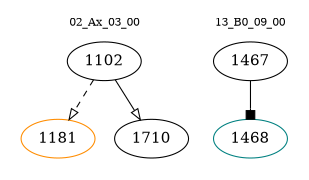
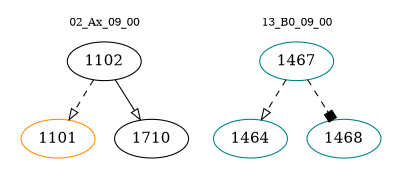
cluster "02_Ax_03_00": label "02_Ax_03_00" -> "02_Ax_09_00"
node "1467": color black -> teal
edge "1467" -> "1468": style solid -> dashed
node "1181": label "1181" -> "1101"
node "1464": added
